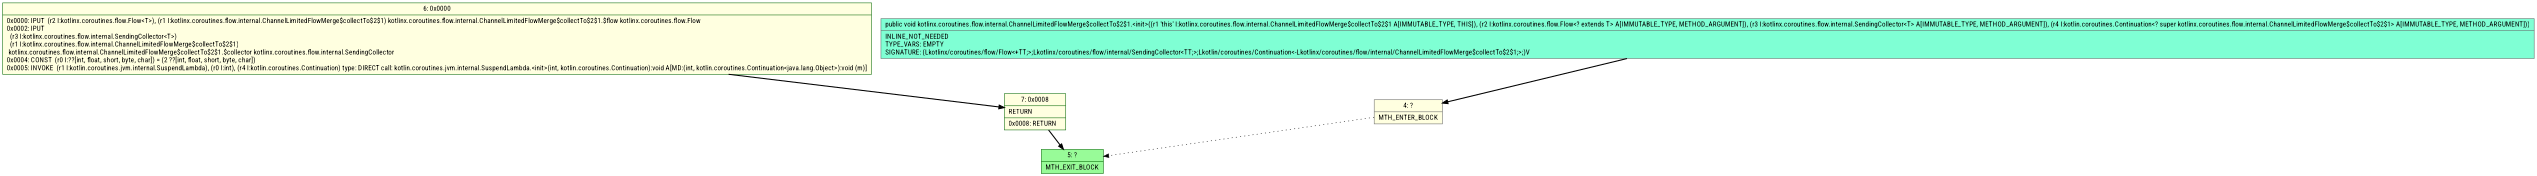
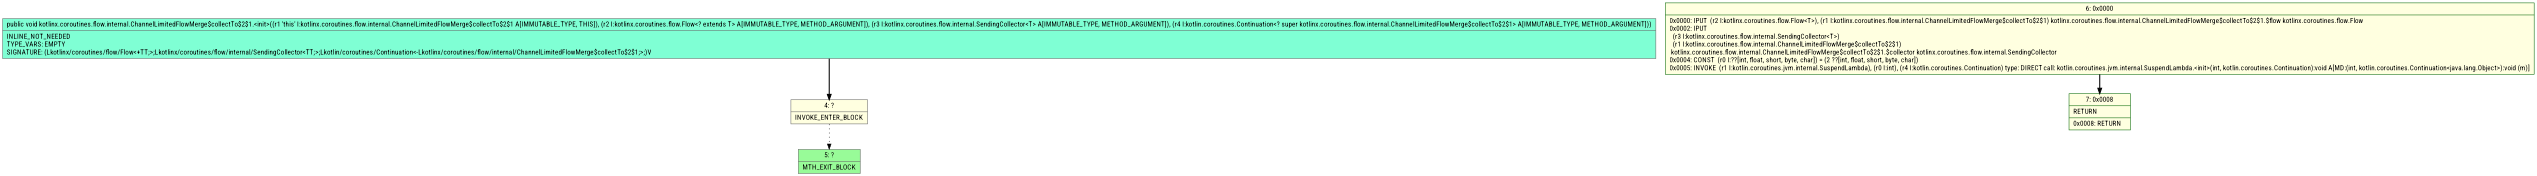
node "4: ?": text "MTH_ENTER_BLOCK" -> "INVOKE_ENTER_BLOCK"
edge "7: 0x0008" -> "5: ?": removed
node "5: ?": color darkgreen -> gray40
